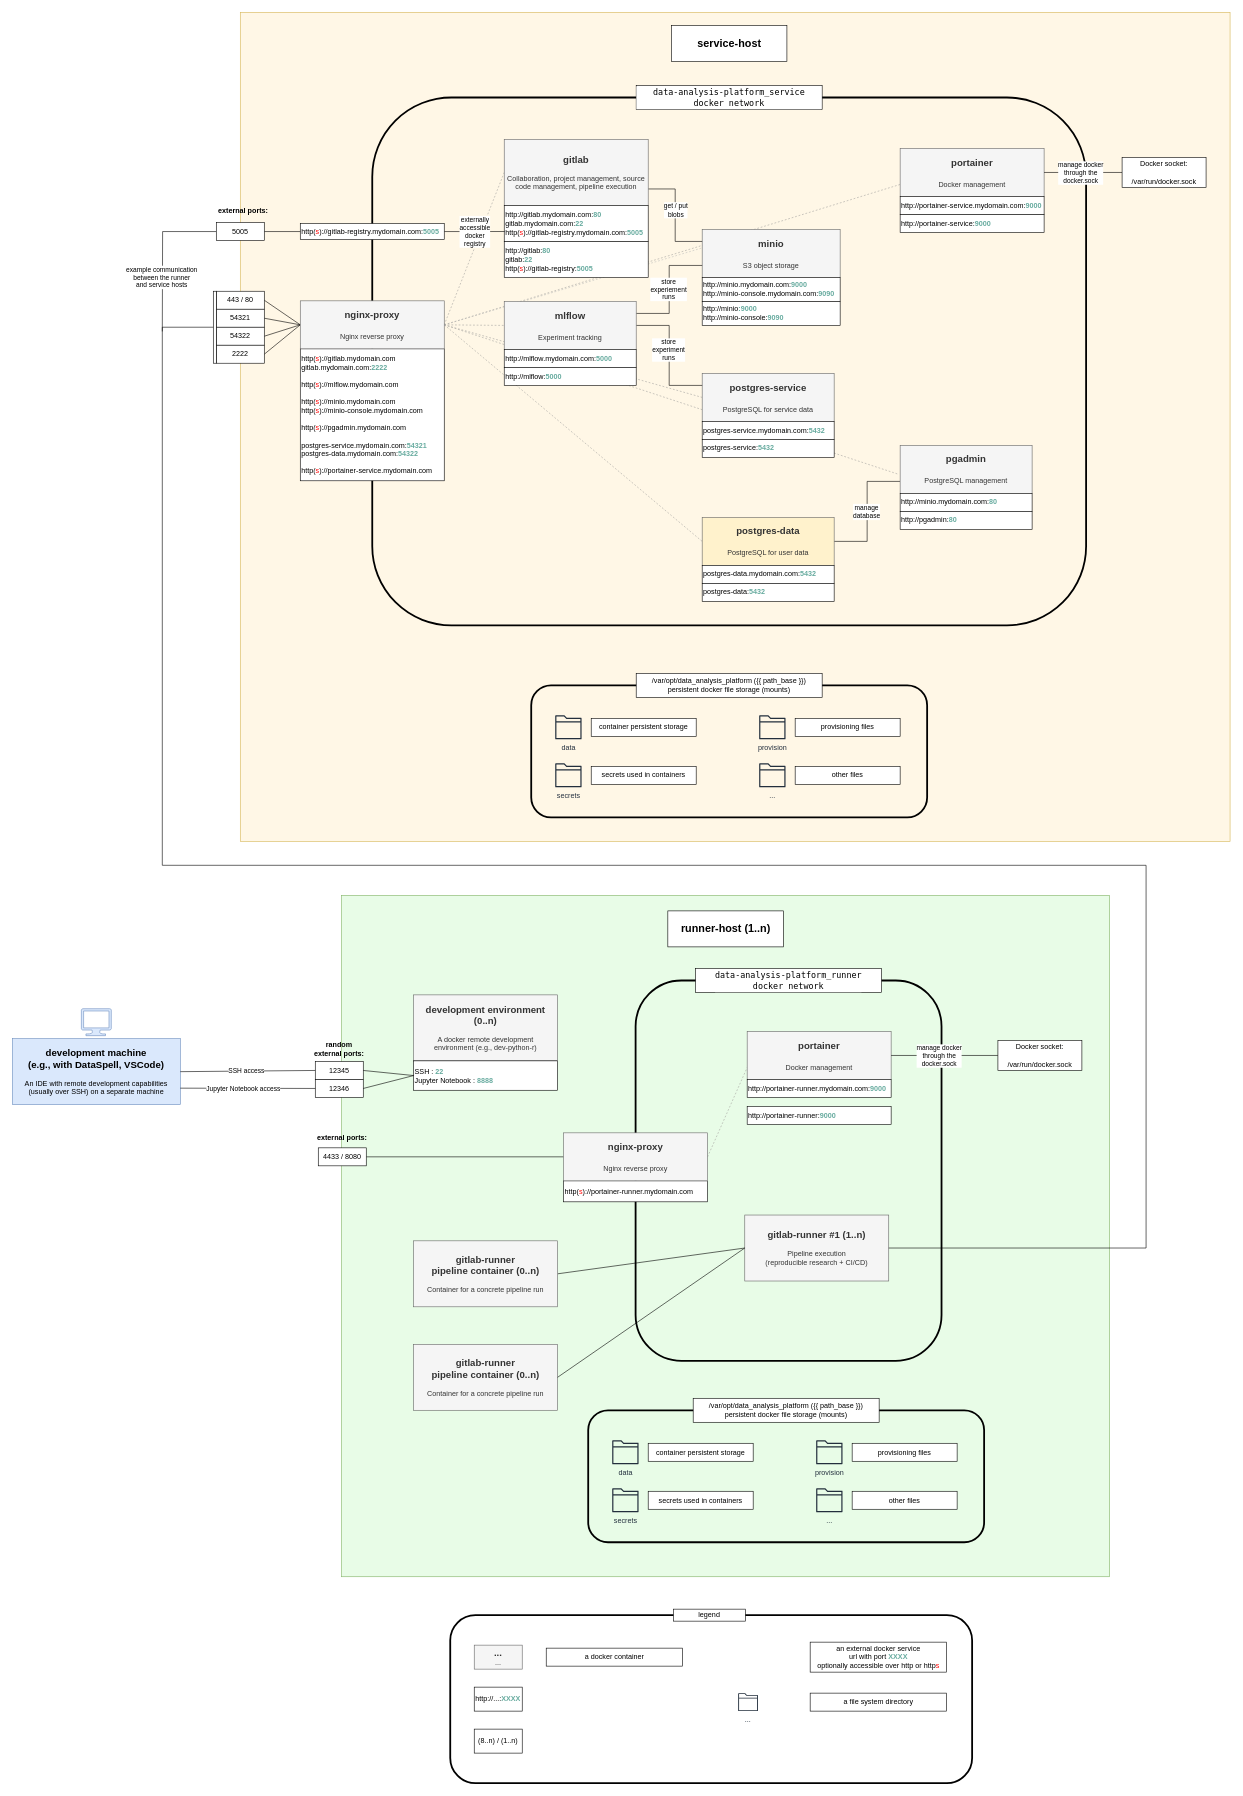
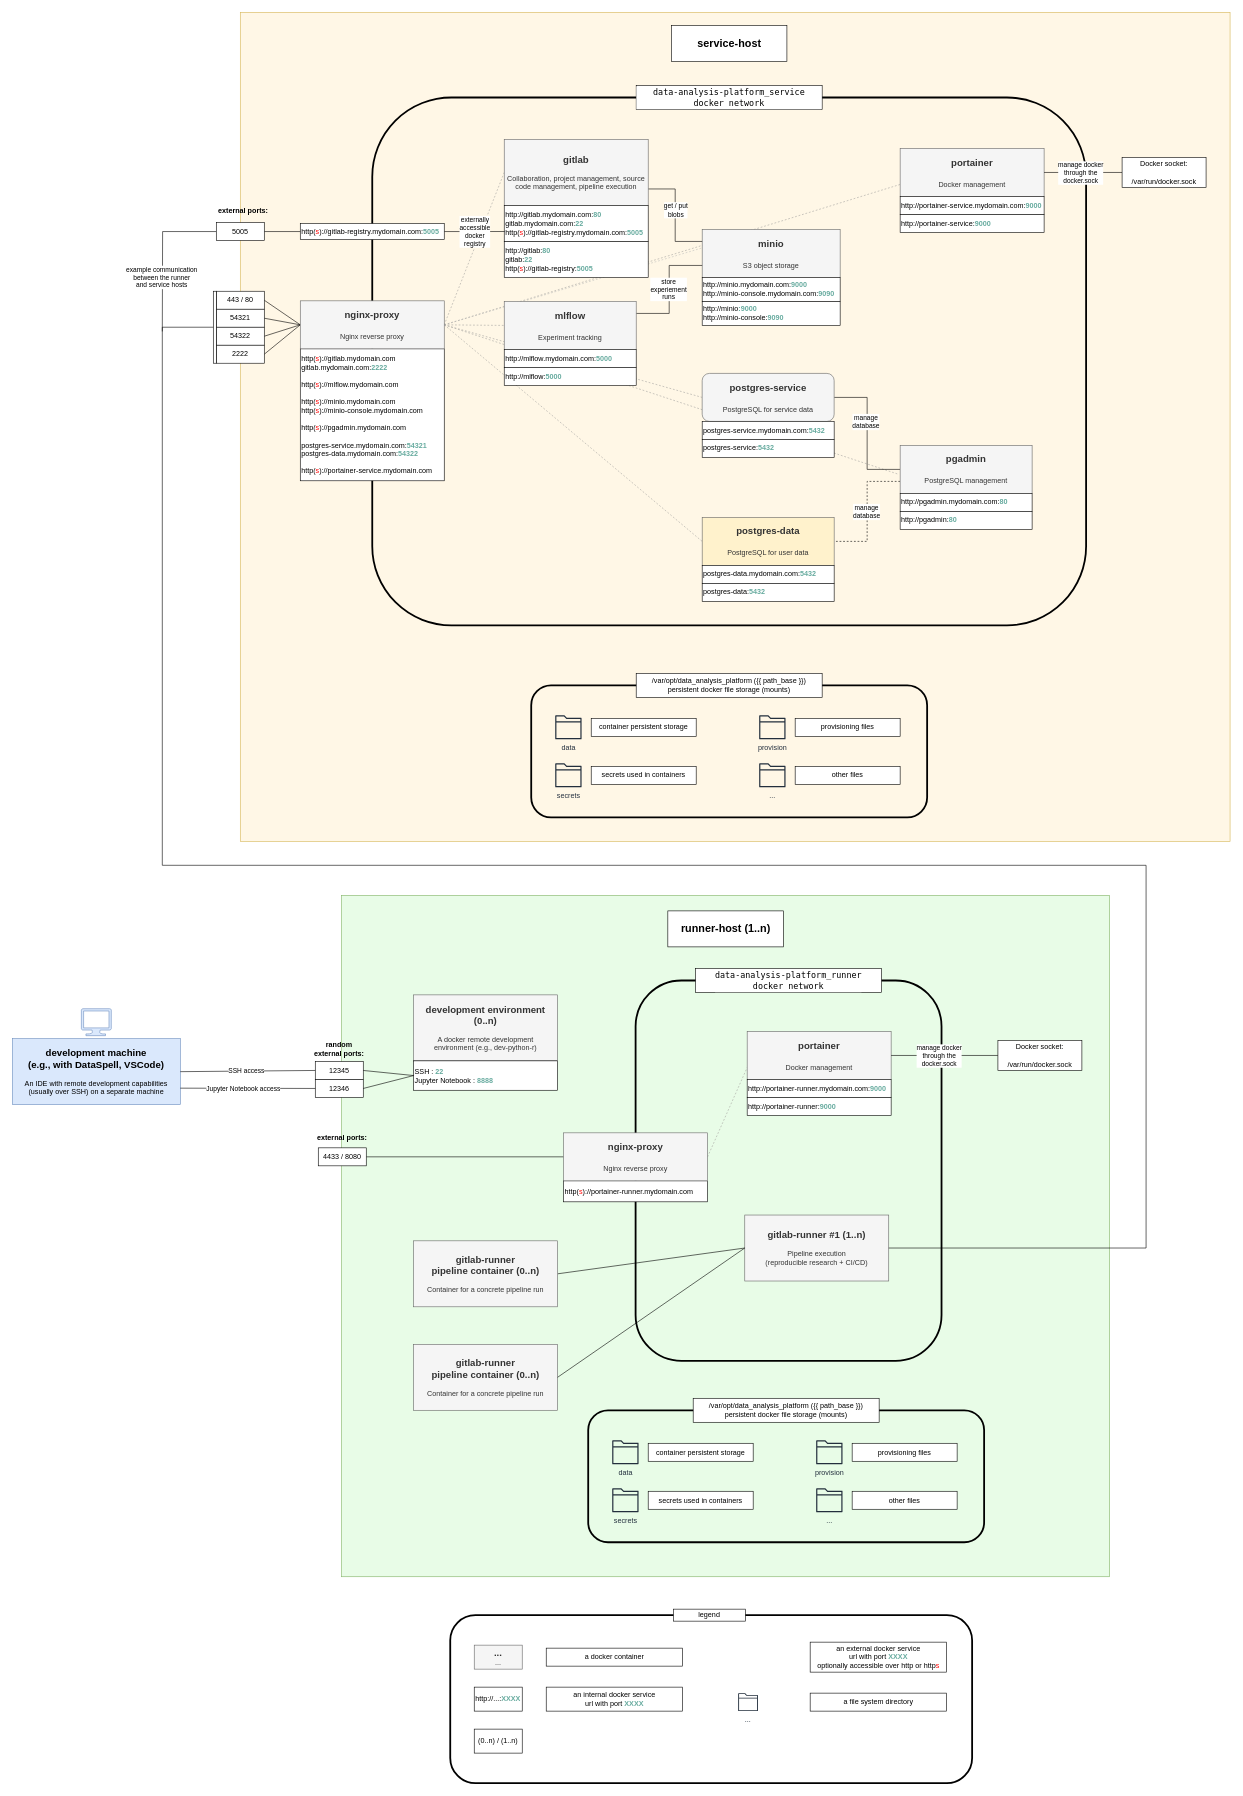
edge "mlflow Experiment tracking" -- "postgres-service PostgreSQL for service data": removed, label "store experiment runs"
node "postgres-service PostgreSQL for service data": shape rectangle -> rounded rectangle
edge "postgres-service PostgreSQL for service data" -- "pgadmin PostgreSQL management": added, label "manage database"
node "http://minio.mydomain.com:80": label "http://minio.mydomain.com:80" -> "http://pgadmin.mydomain.com:80"
edge "pgadmin PostgreSQL management" -- "postgres-data PostgreSQL for user data": style solid -> dashed
node "http://portainer-runner:9000": moved (819, 1116) -> (819, 1107)
node "an internal docker service url with port XXXX": added
node "(8..n) / (1..n)": label "(8..n) / (1..n)" -> "(0..n) / (1..n)"
